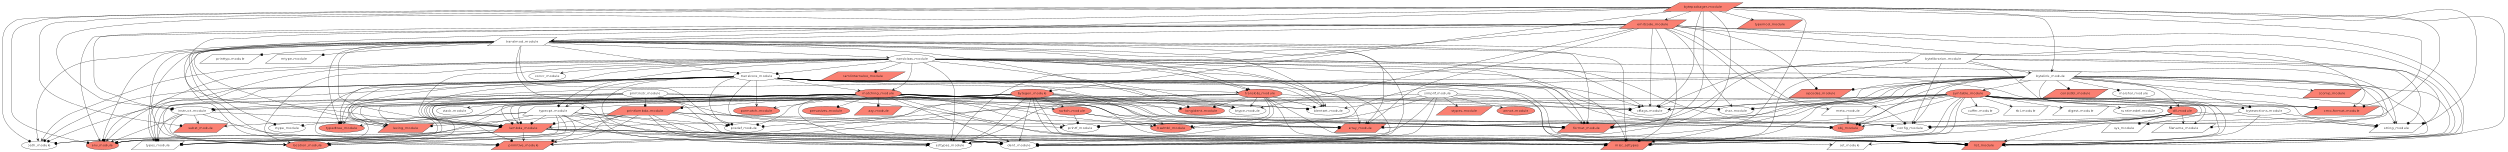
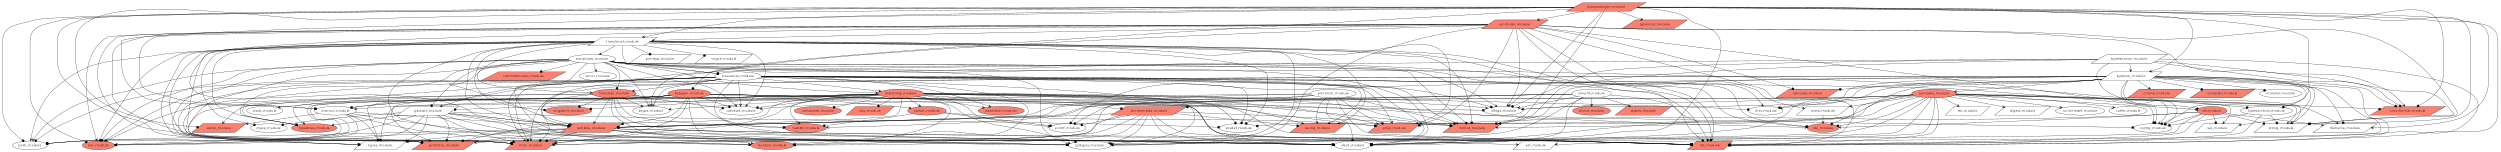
edge "bytepackager_module" -> "filename_module": added
node "misc_asttypes": label "misc_asttypes" -> "misc_module"
